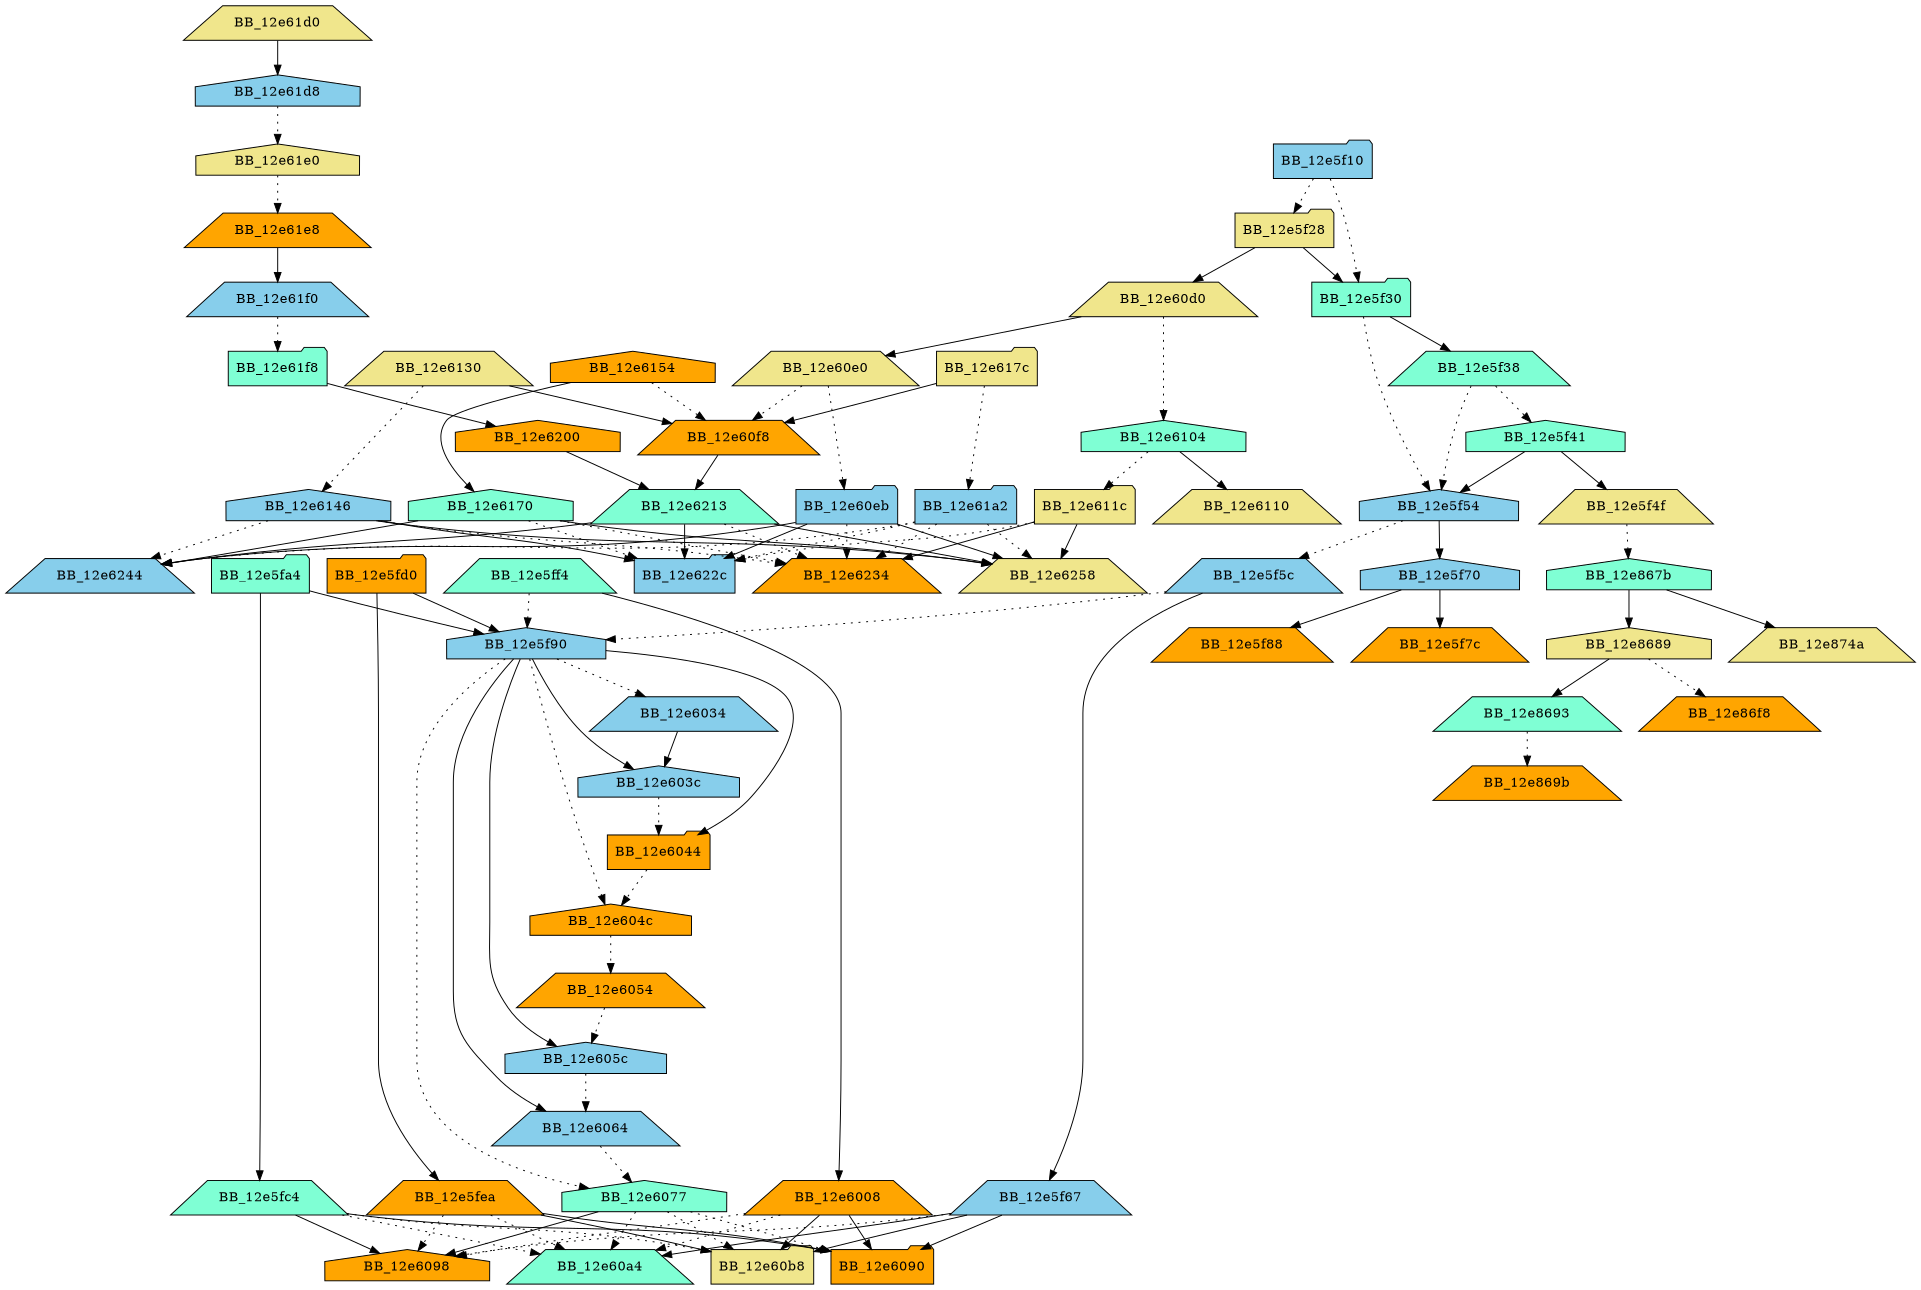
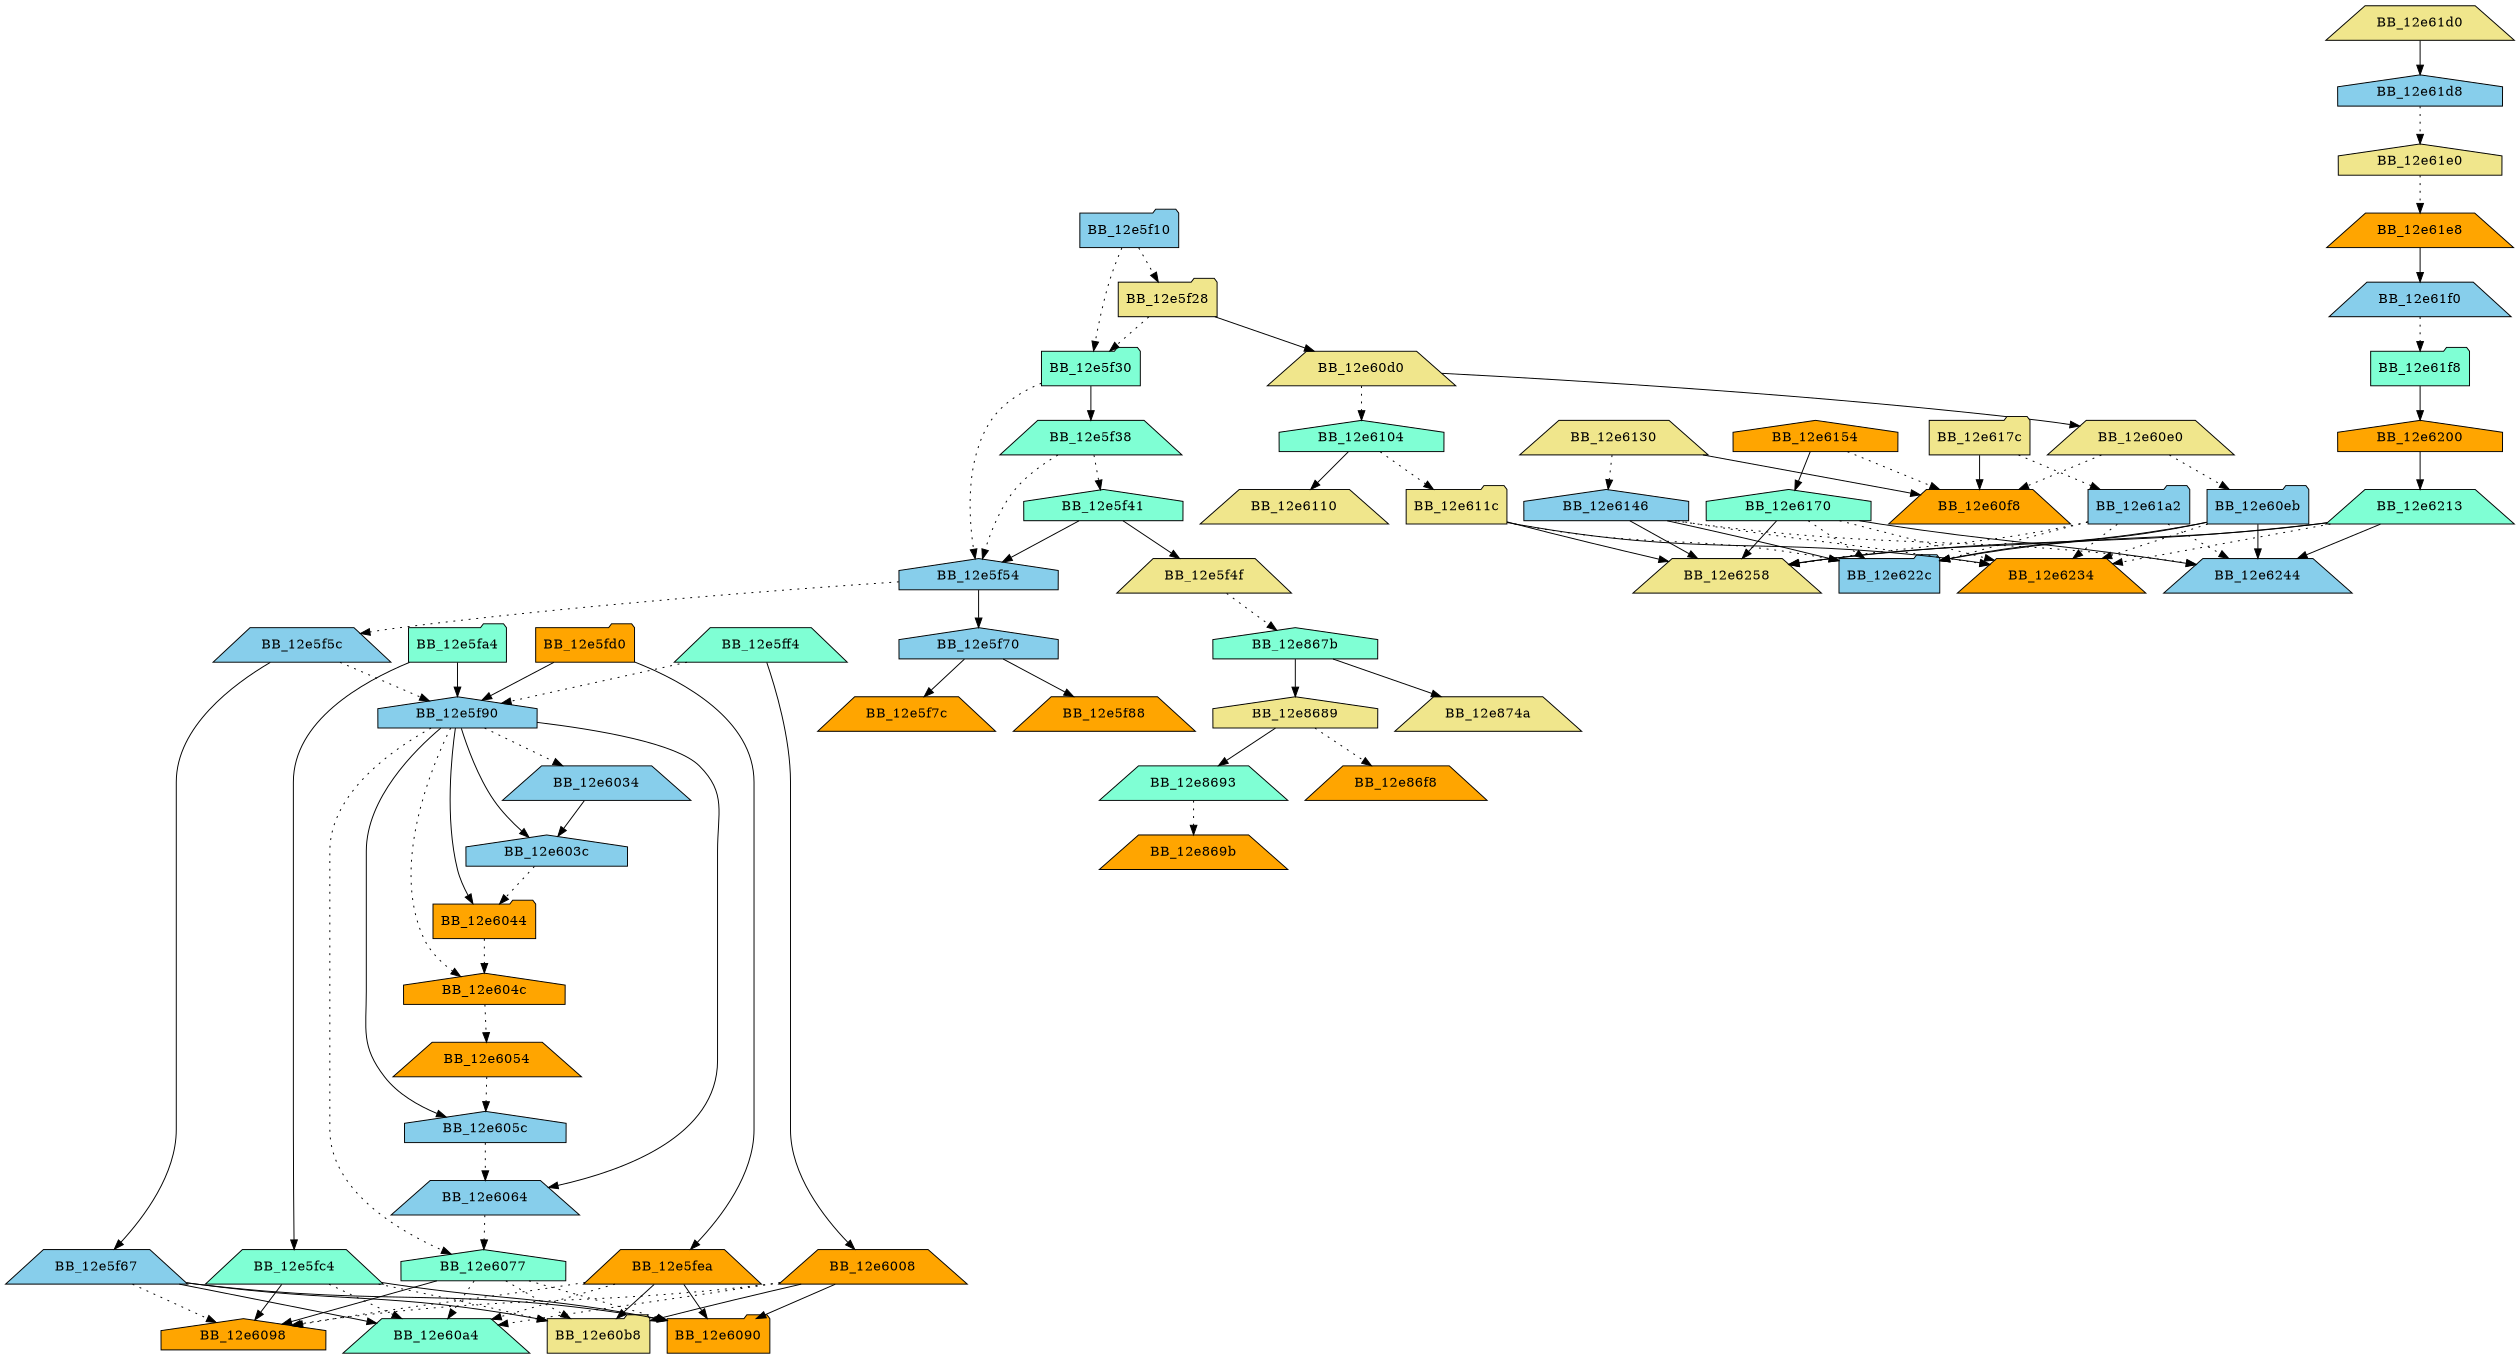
edge "BB_12e5f28" -> "BB_12e5f30": style solid -> dotted
edge "BB_12e60f8" -> "BB_12e6213": removed
